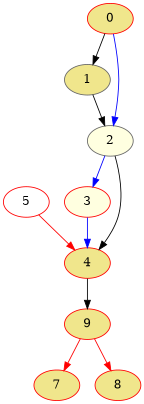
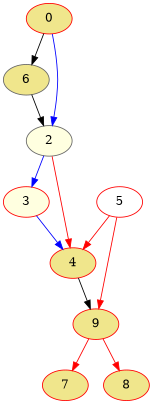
node "1": label "1" -> "6"
edge "2" -> "4": color black -> red
edge "5" -> "9": added
